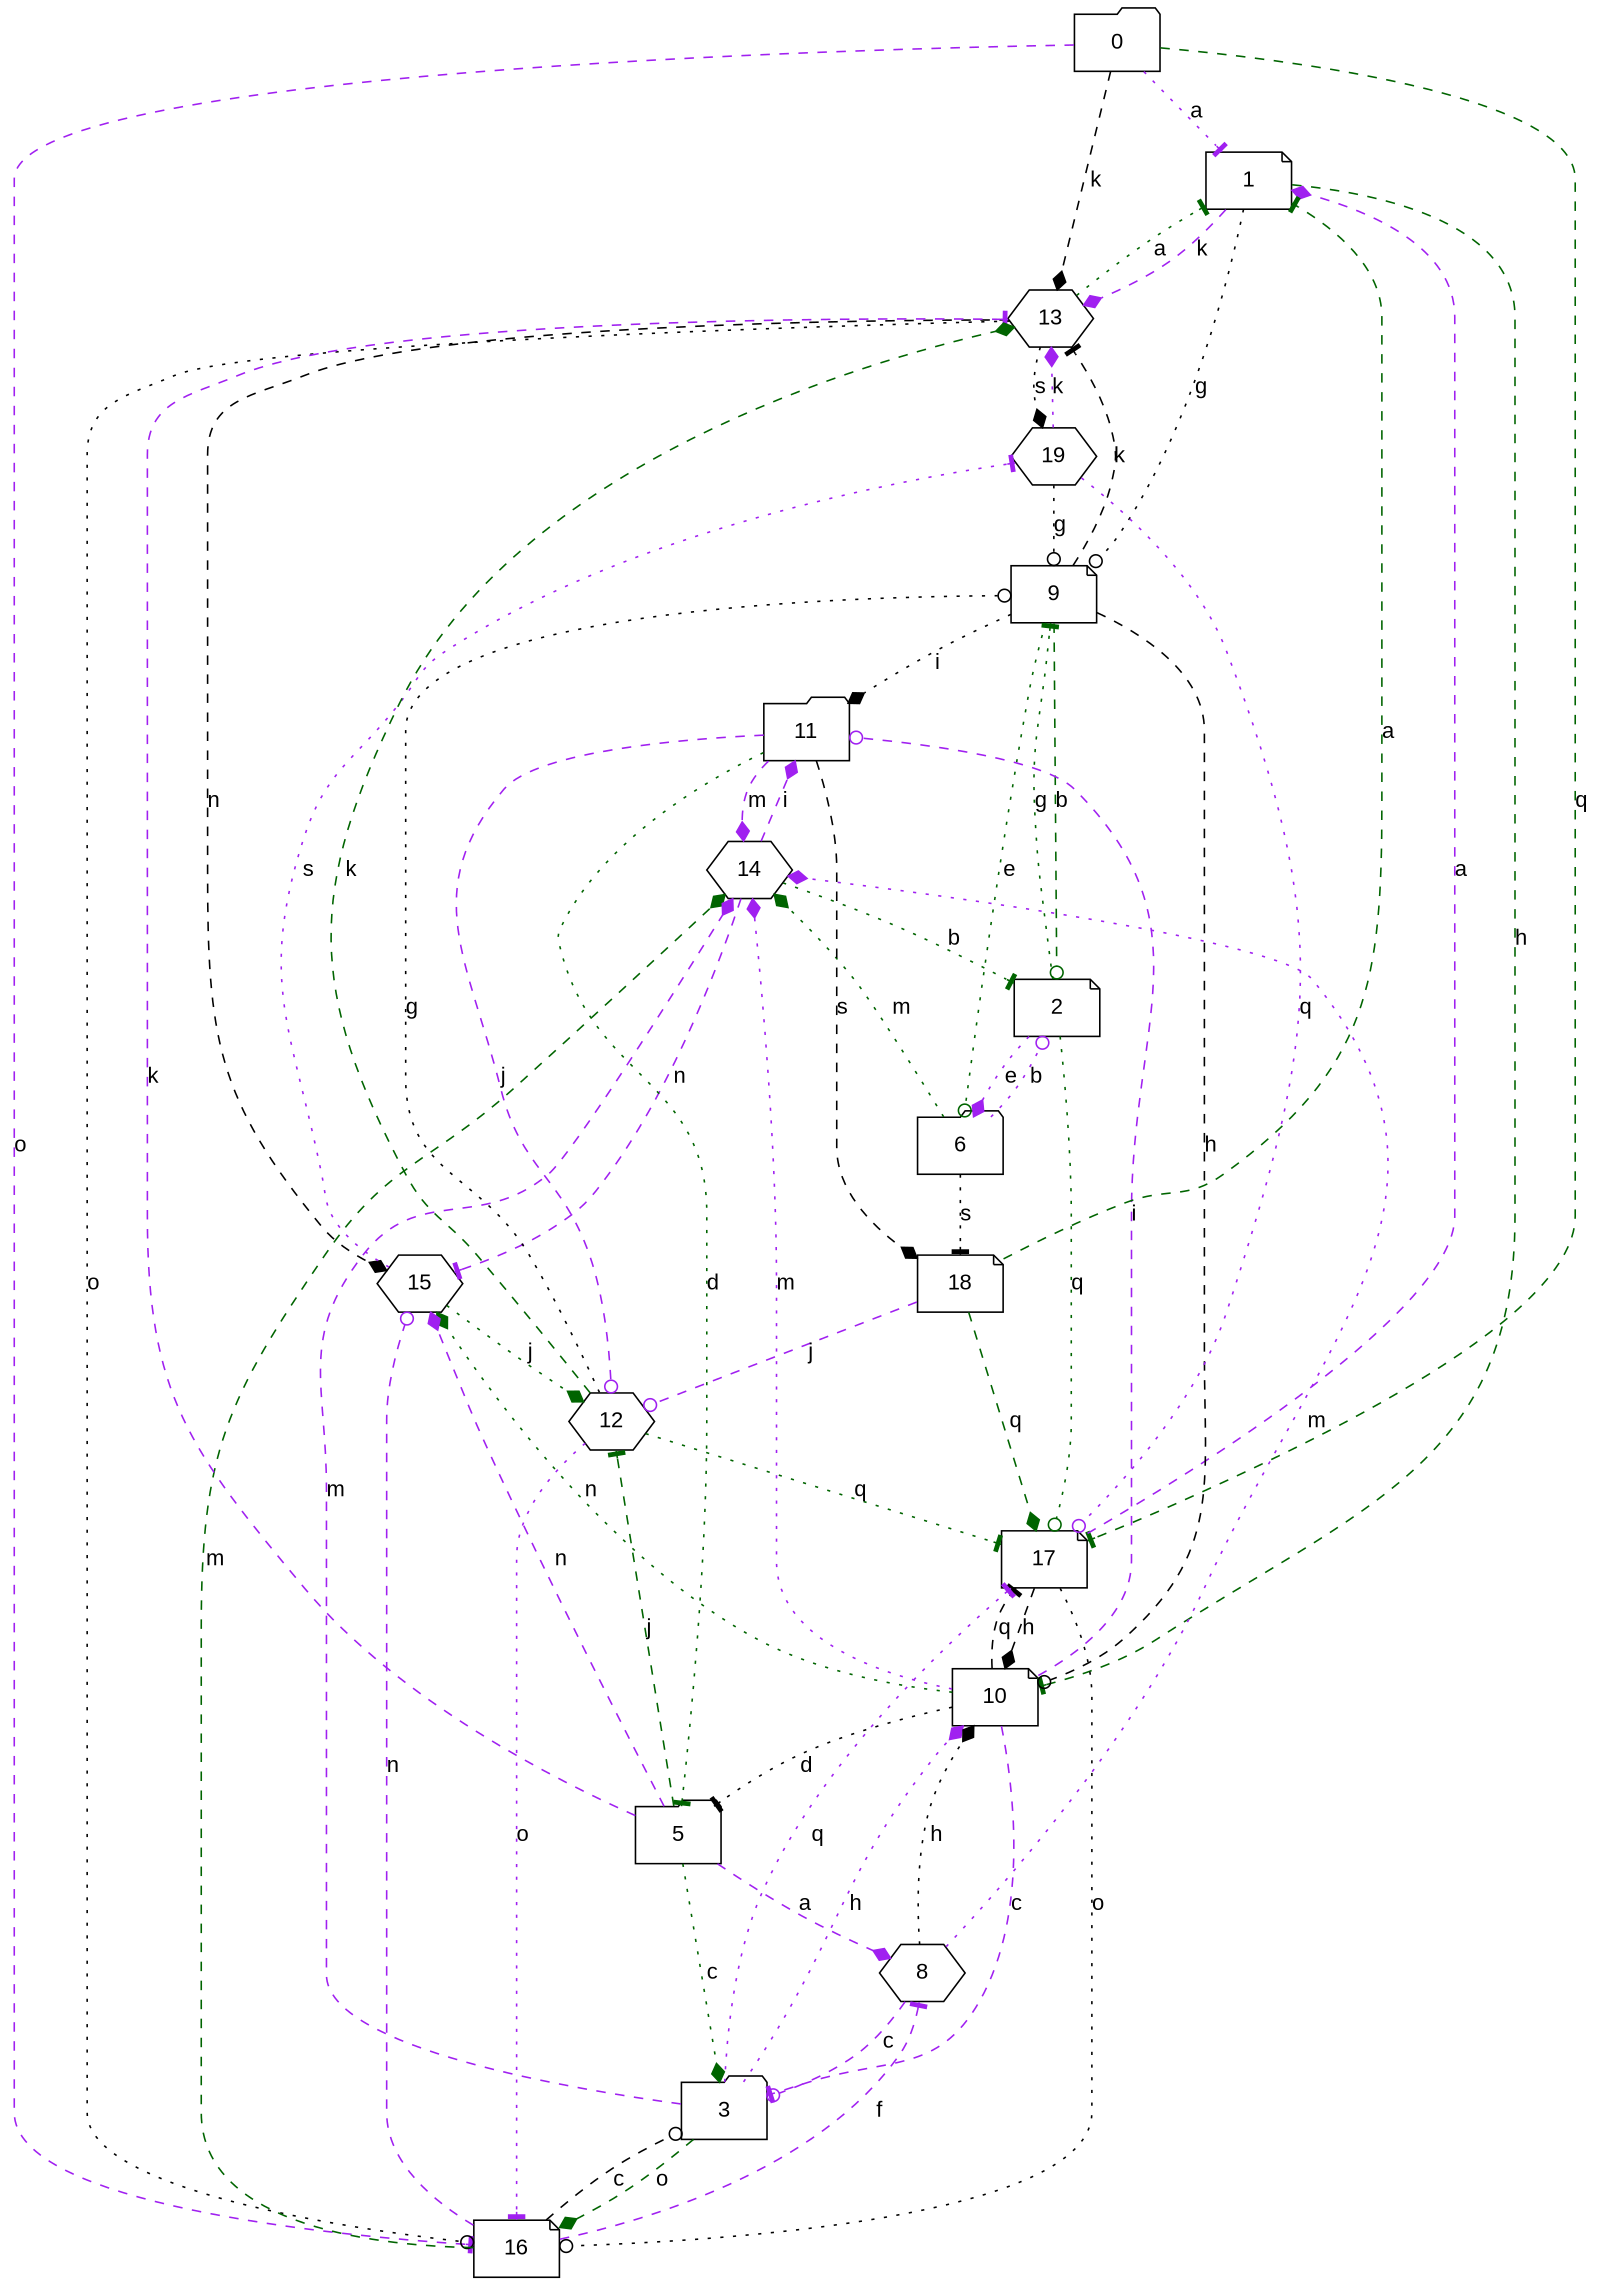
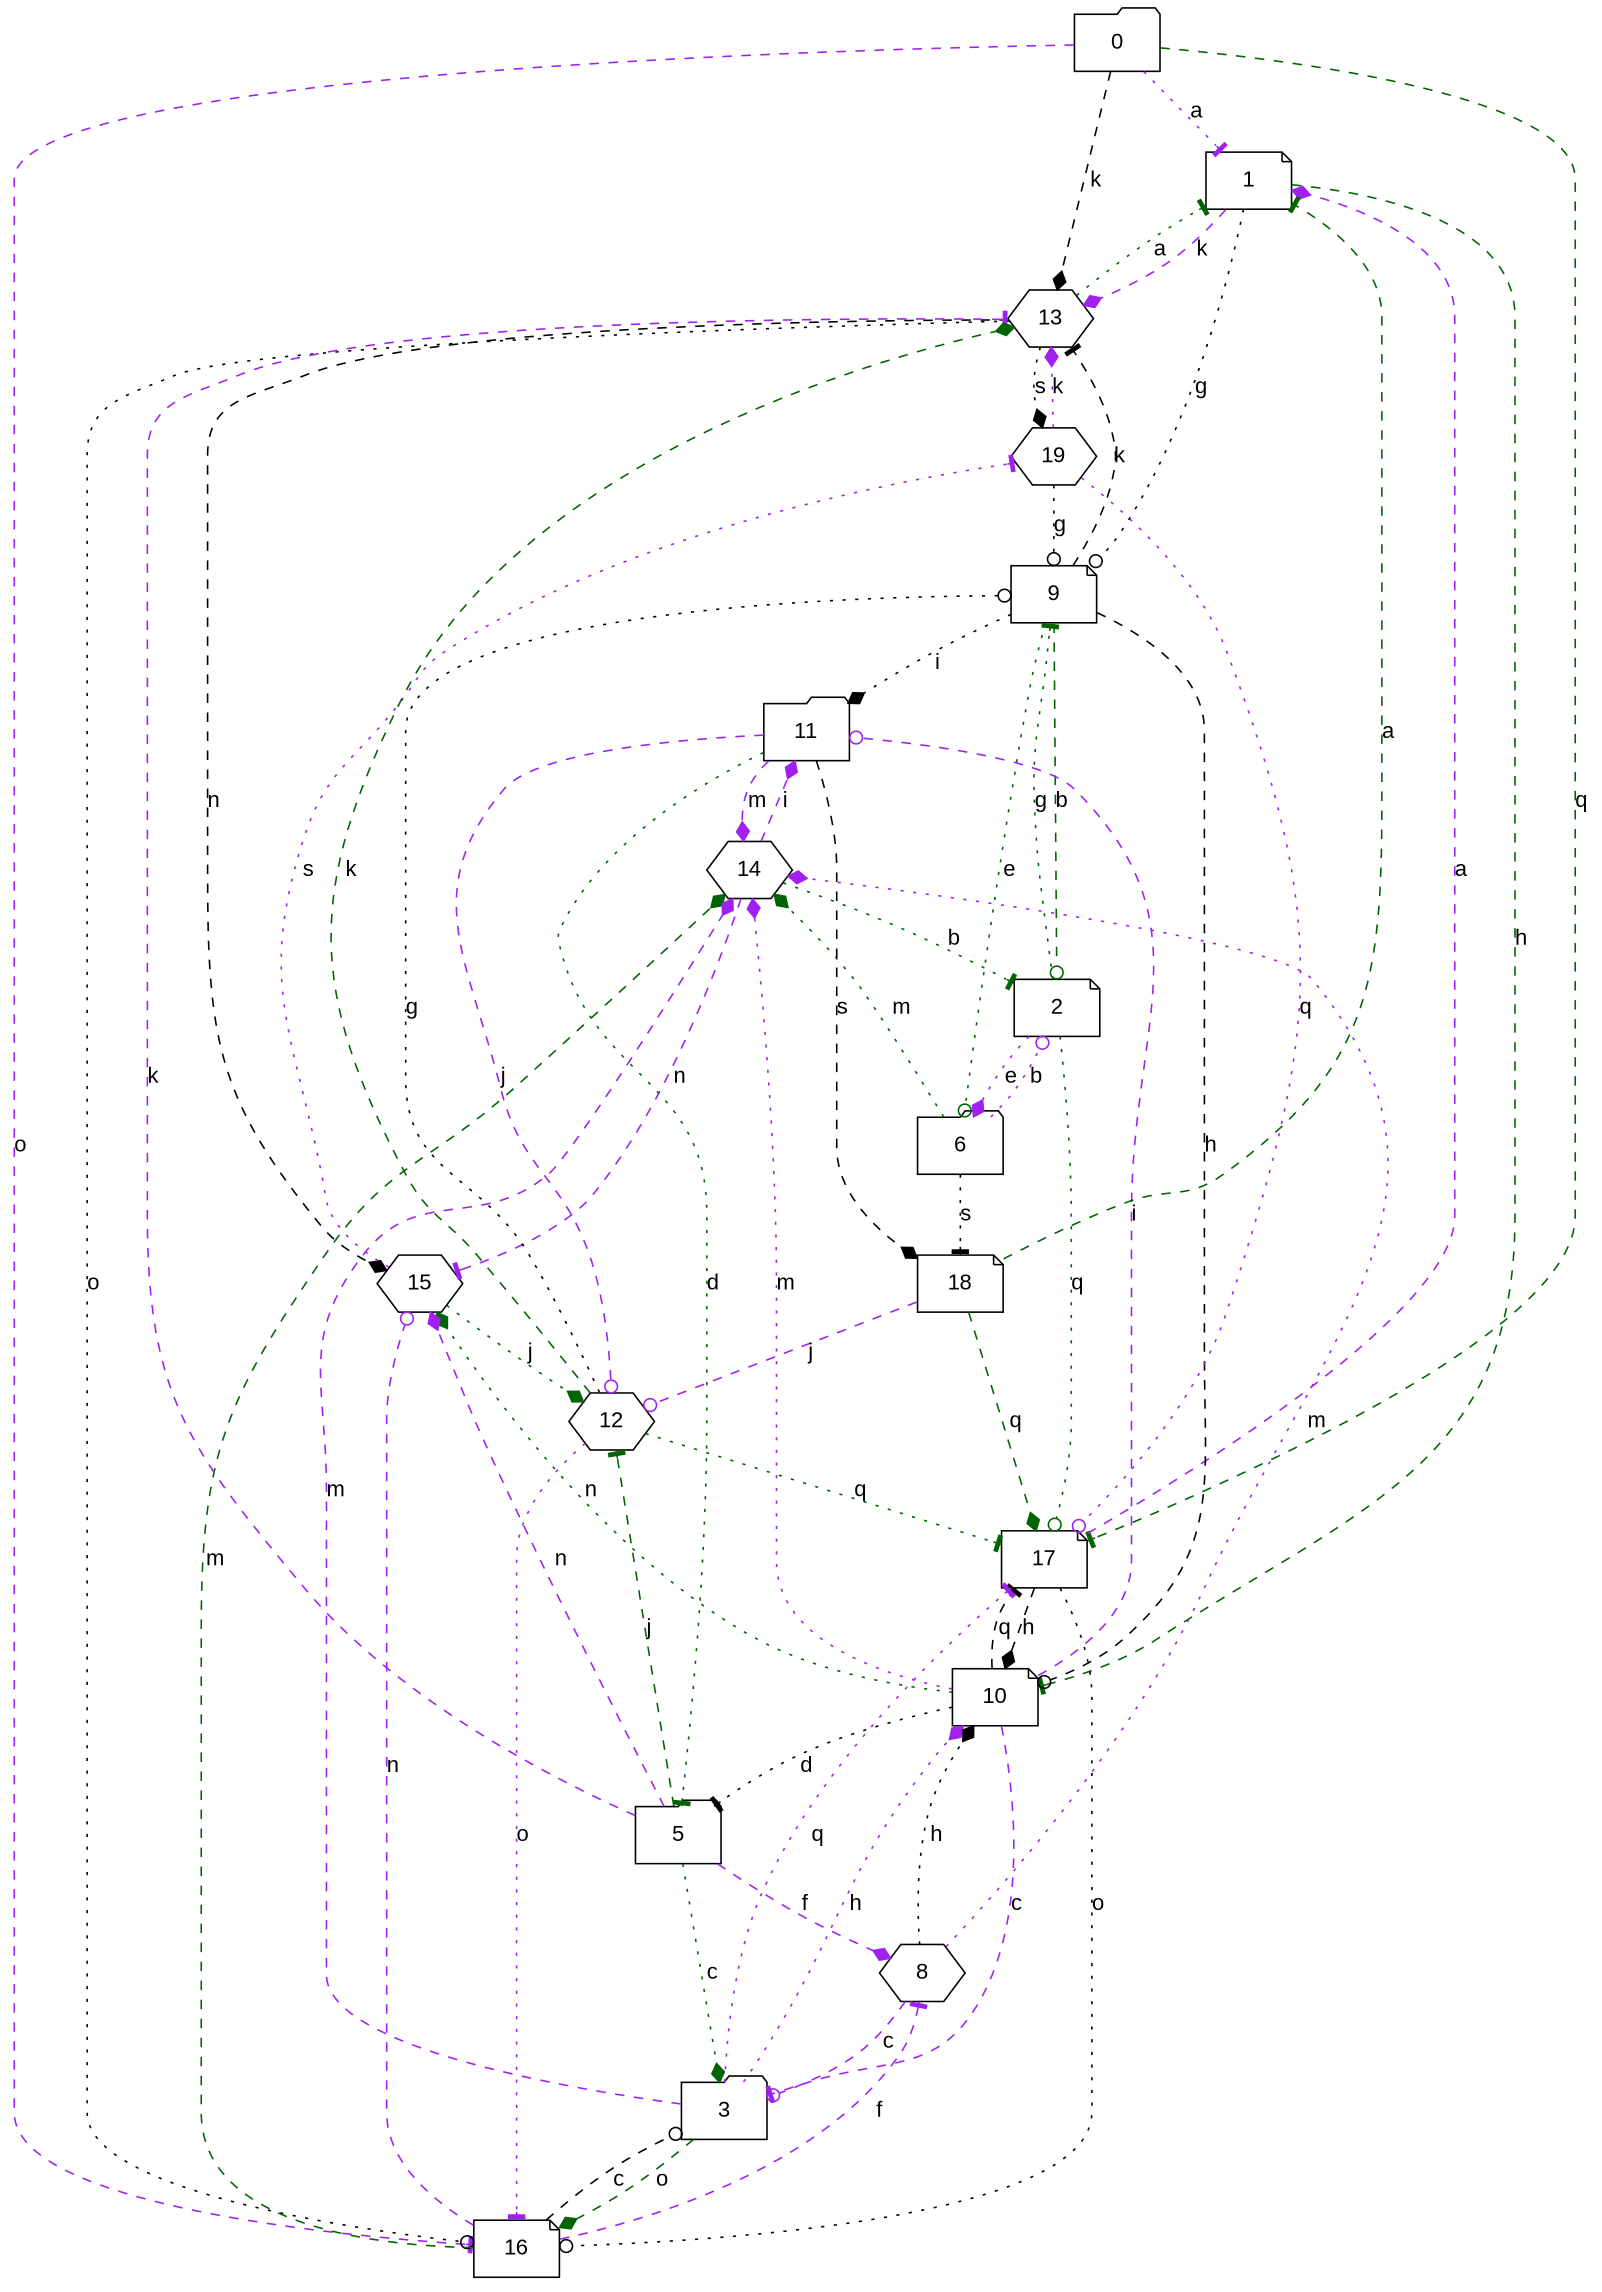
edge "5" -> "8": label "a" -> "f"
